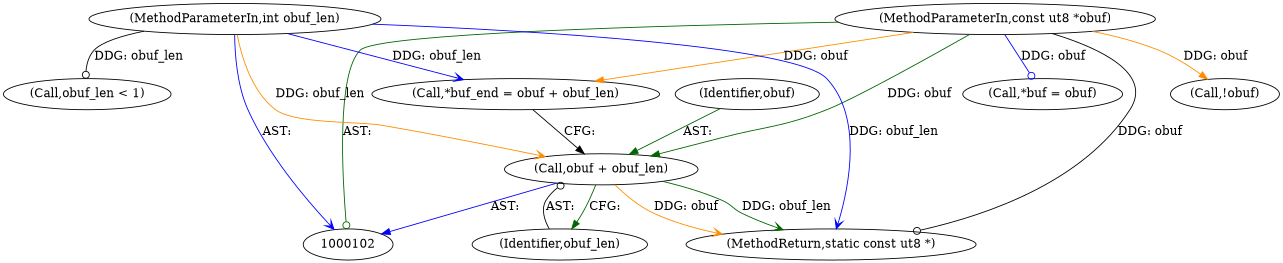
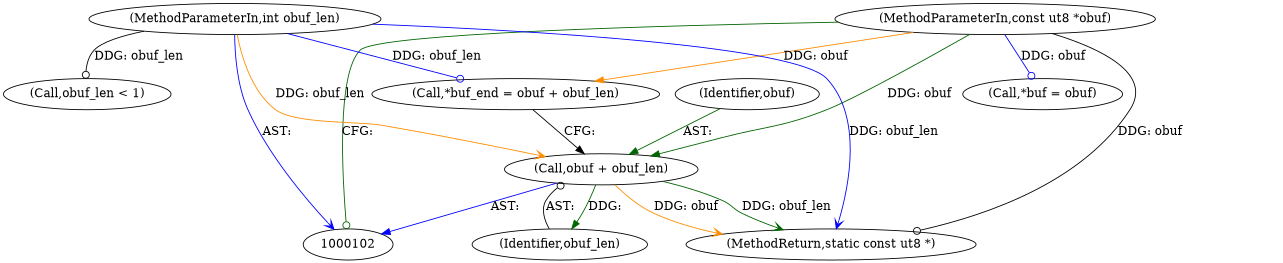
edge "(MethodParameterIn,int obuf_len)" -> "(Call,*buf_end = obuf + obuf_len)": arrowhead vee -> odot
node "(Call,!obuf)": removed
edge "(MethodParameterIn,const ut8 *obuf)" -> "1000102": label "AST: " -> "CFG: "
edge "(Call,obuf + obuf_len)" -> "(Identifier,obuf_len)": label "CFG: " -> "DDG: "
